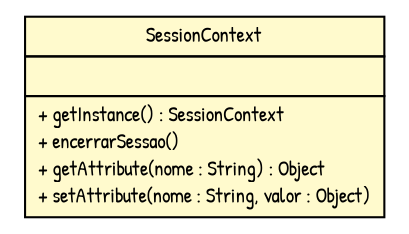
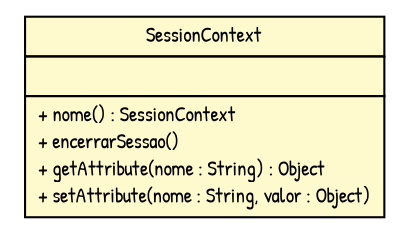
node "SessionContext": text "+ getInstance() : SessionContext" -> "+ nome() : SessionContext"
